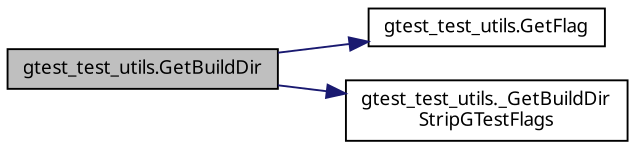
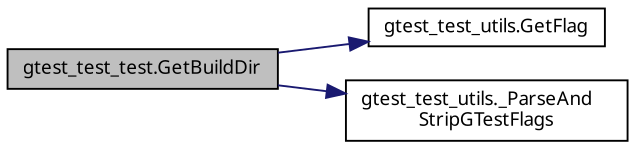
node "gtest_test_utils.GetBuildDir": label "gtest_test_utils.GetBuildDir" -> "gtest_test_test.GetBuildDir"
node "gtest_test_utils._GetBuildDir StripGTestFlags": label "gtest_test_utils._GetBuildDir StripGTestFlags" -> "gtest_test_utils._ParseAnd StripGTestFlags"
